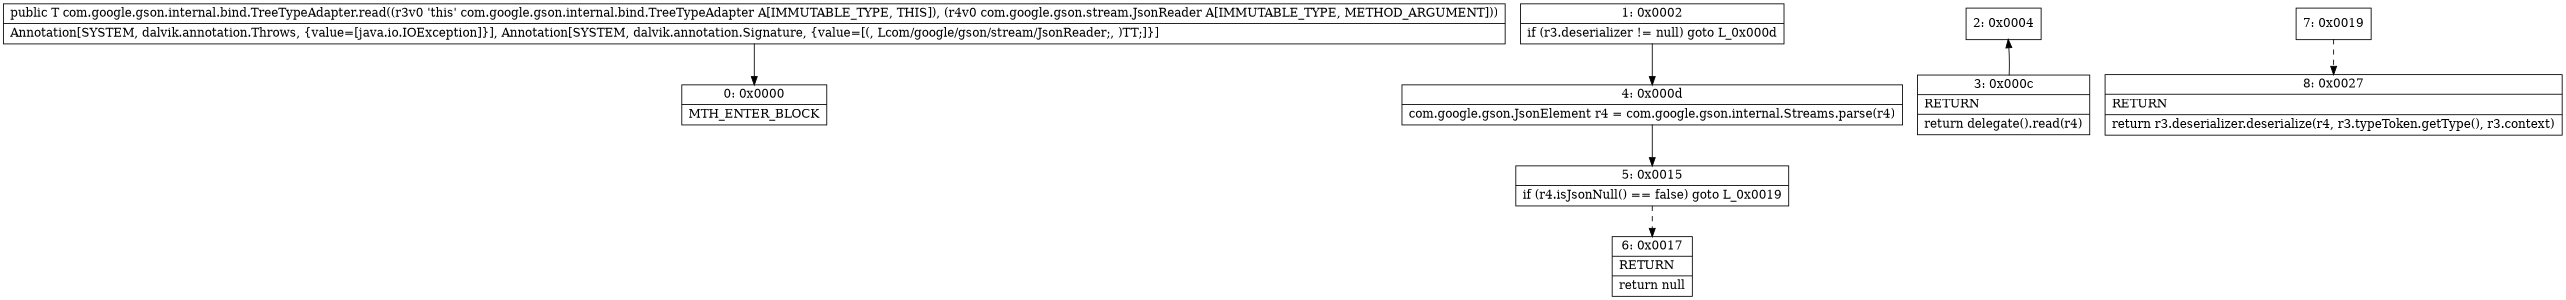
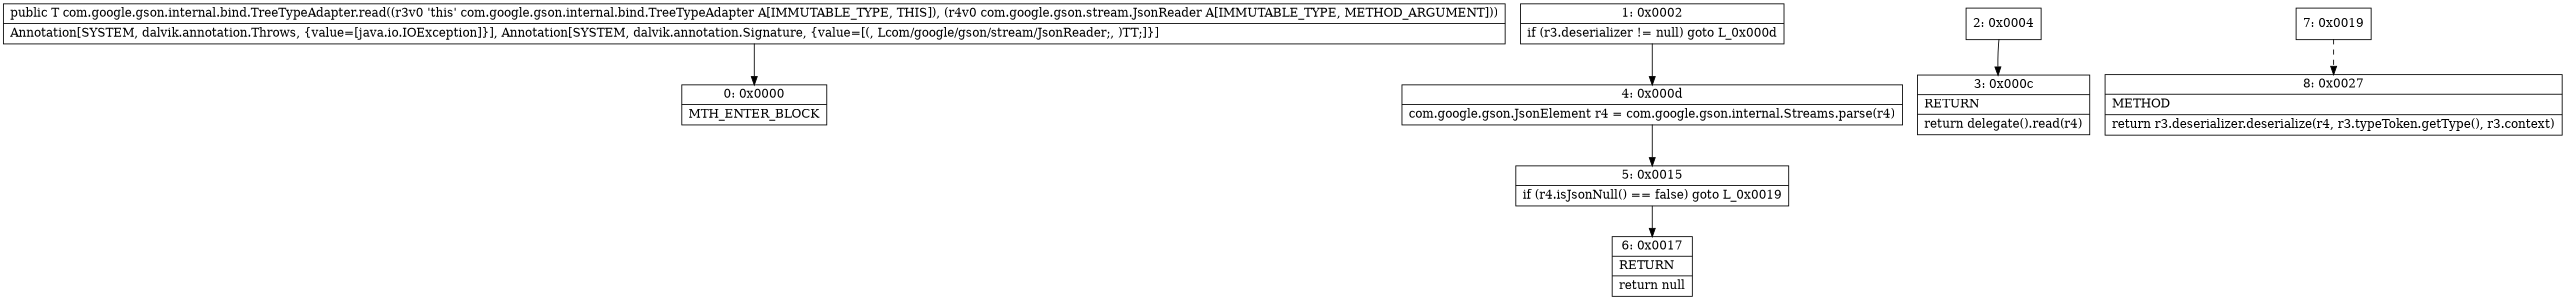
edge "3: 0x000c" -> "2: 0x0004": reversed
node "8: 0x0027": text "RETURN" -> "METHOD"
edge "5: 0x0015" -> "6: 0x0017": style dashed -> solid
